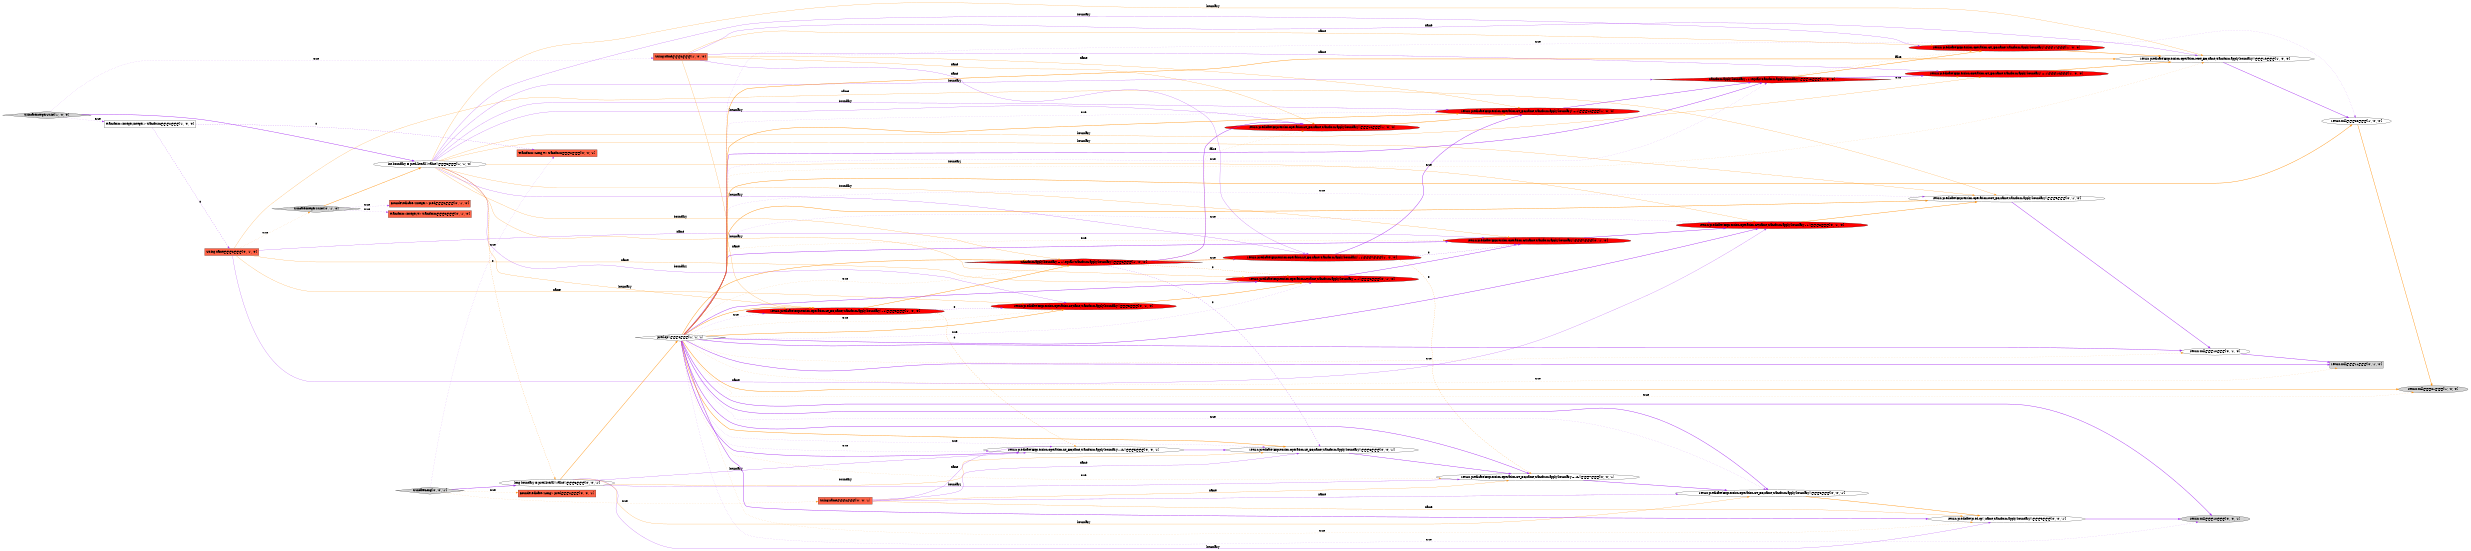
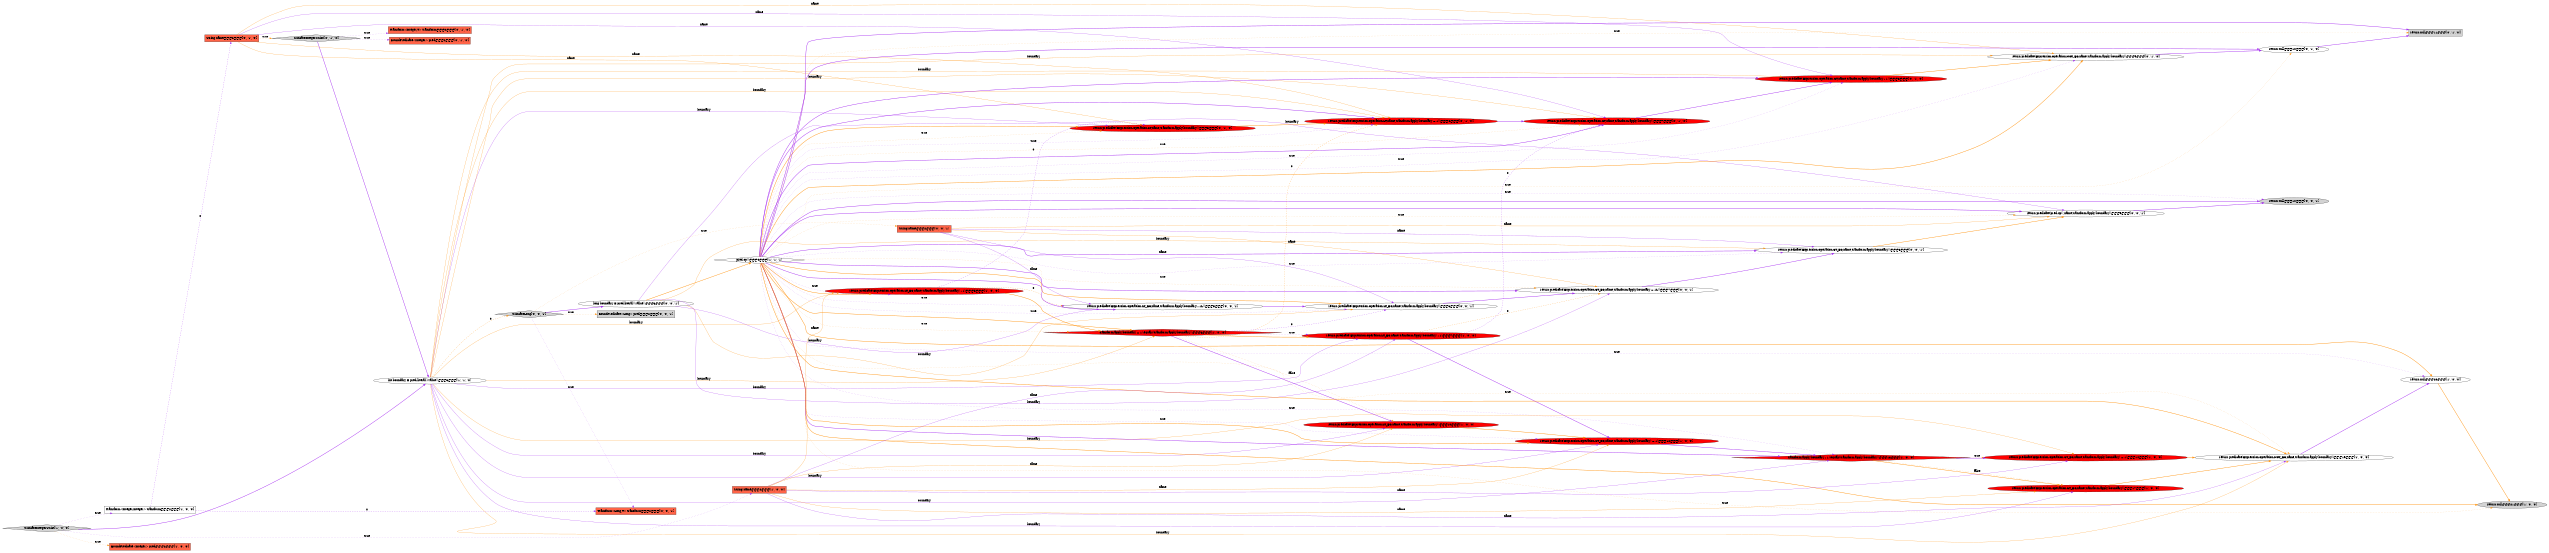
edge "truncateIntegerStrict['0', '1', '0']" -> "int boundary = pred.literal().value()@@@3@@@['1', '1', '0']": color darkorange -> purple
edge "int boundary = pred.literal().value()@@@3@@@['1', '1', '0']" -> "long boundary = pred.literal().value()@@@3@@@['0', '0', '1']": now "int boundary = pred.literal().value()@@@3@@@['1', '1', '0']" -> "truncateLong['0', '0', '1']"
node "BoundPredicate<Long> pred@@@2@@@['0', '0', '1']": fillcolor tomato -> lightgray
node "BoundPredicate<Integer> pred@@@2@@@['1', '0', '0']": added
